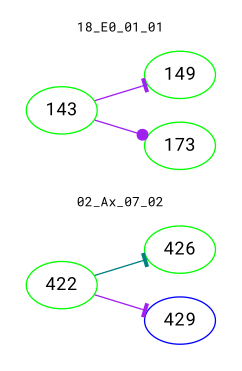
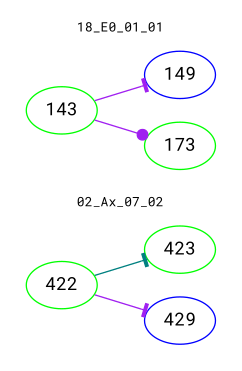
node "149": color green -> blue
node "426": label "426" -> "423"
